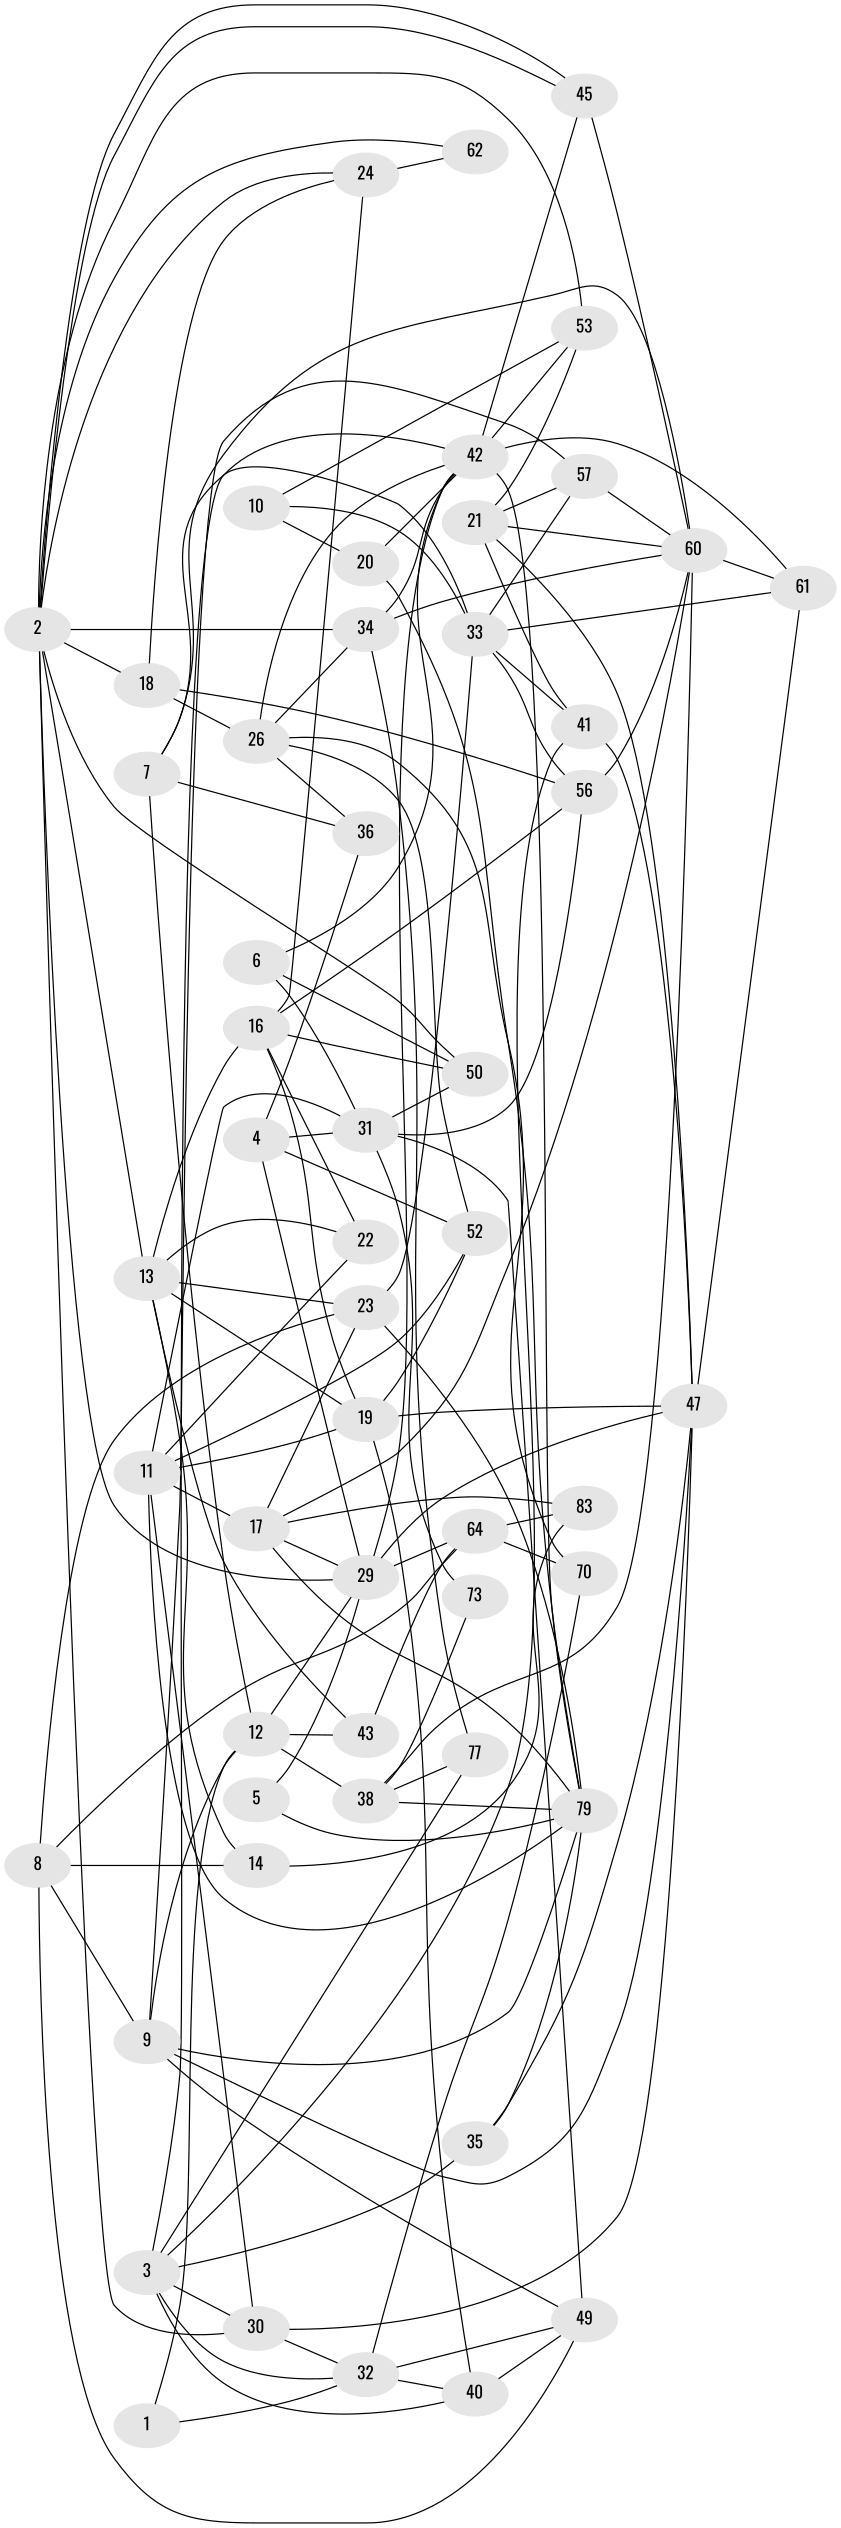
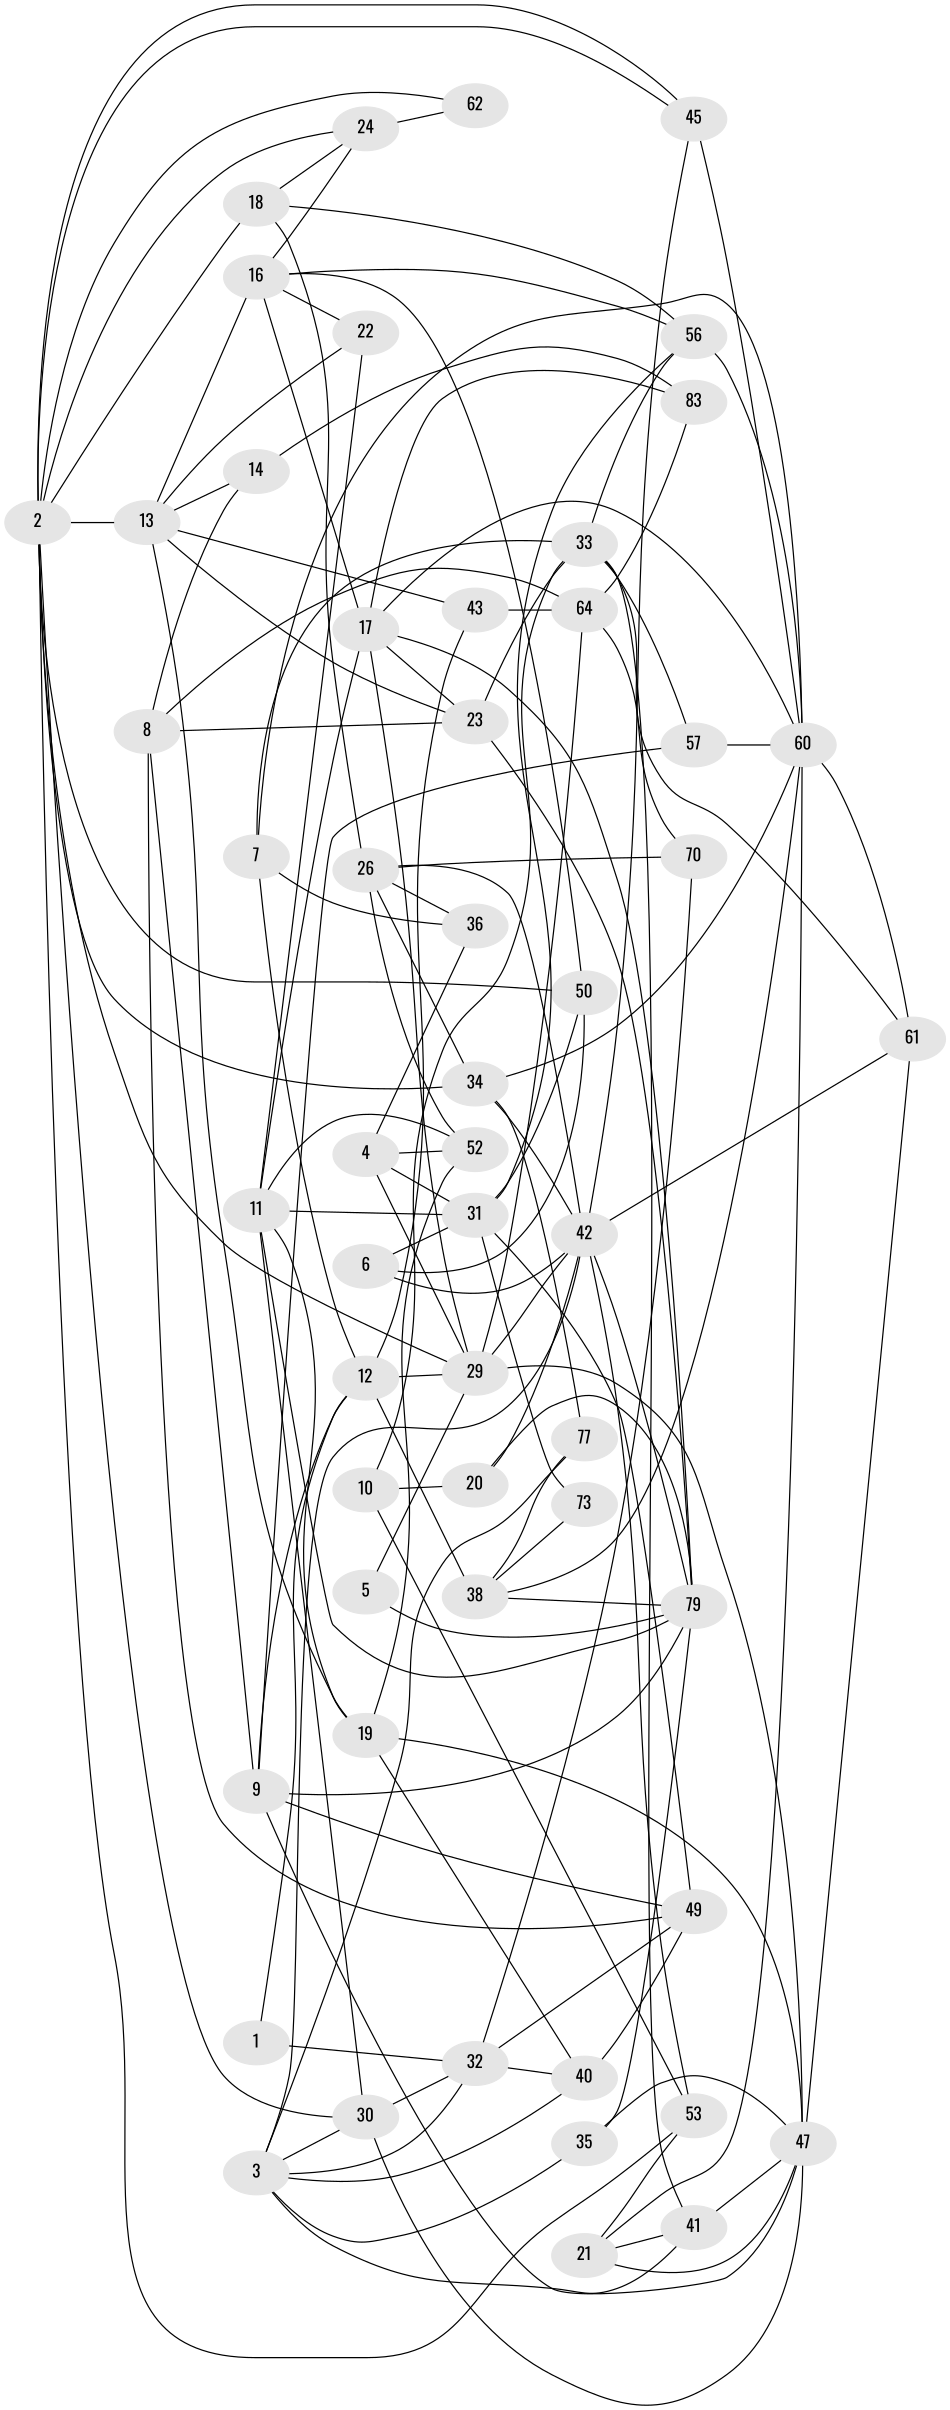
edge "57" -- "21": removed
edge "16" -- "19": now "16" -- "17"
